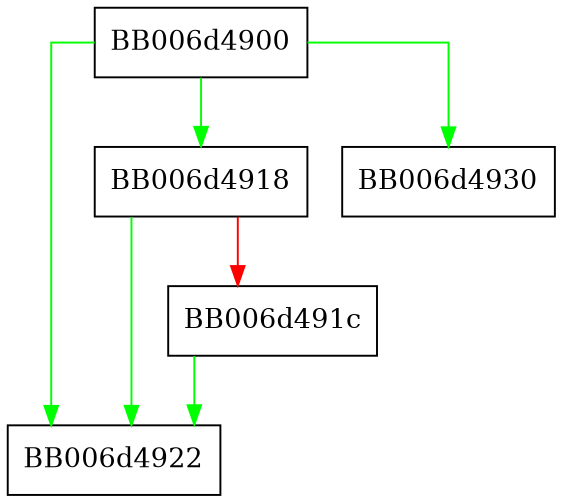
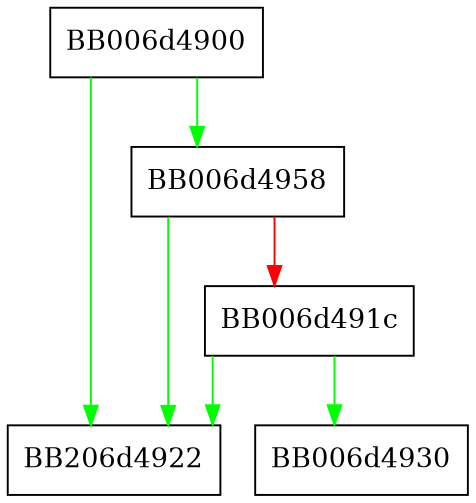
edge "BB006d4900" -> "BB006d4930": now "BB006d491c" -> "BB006d4930"
node "BB006d4918": label "BB006d4918" -> "BB006d4958"
node "BB006d4922": label "BB006d4922" -> "BB206d4922"
